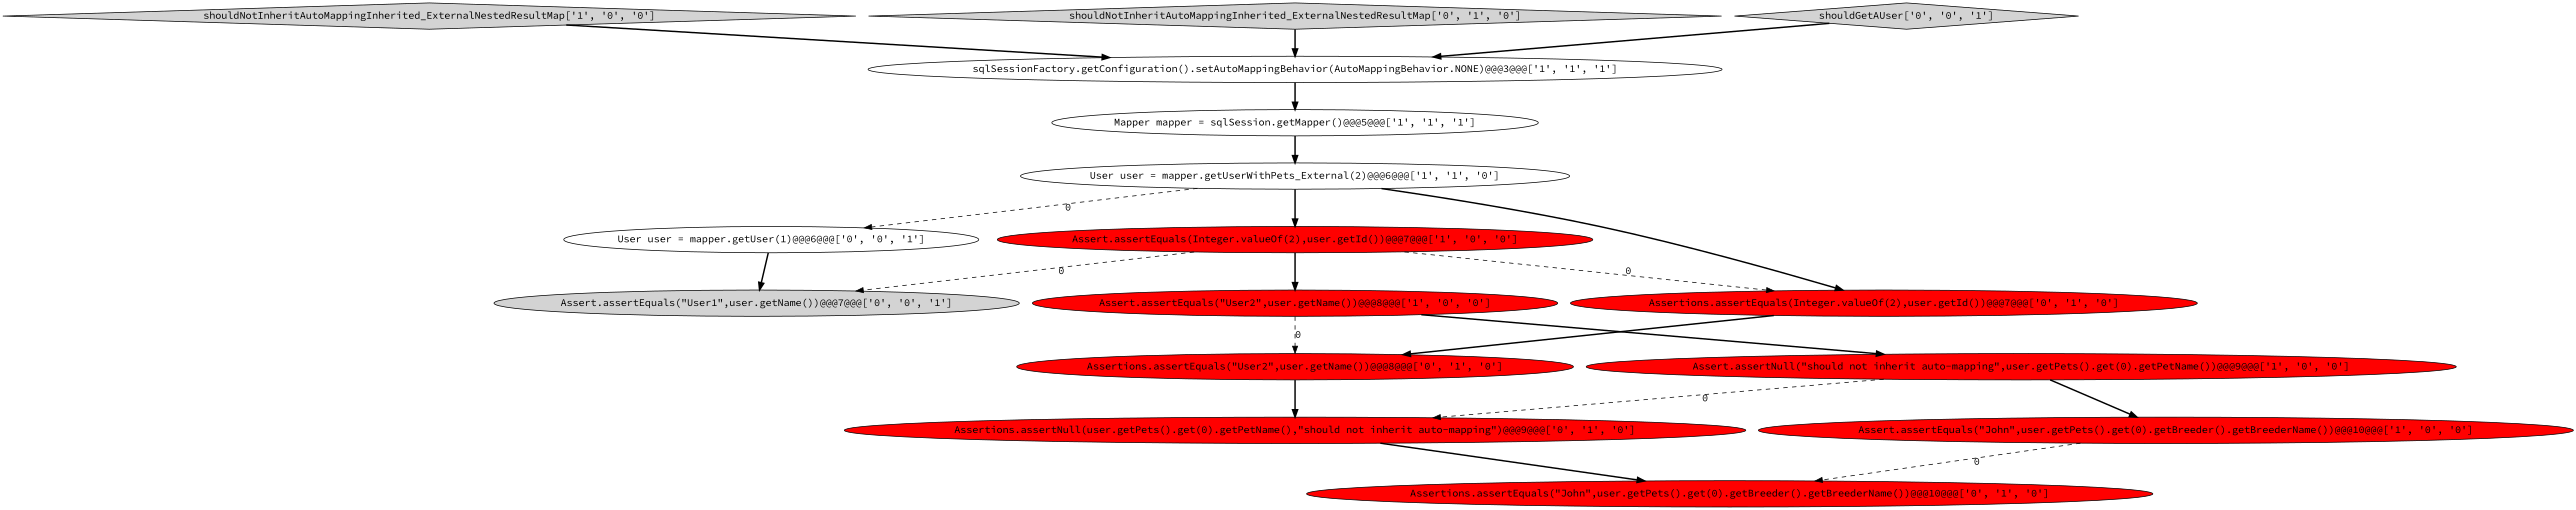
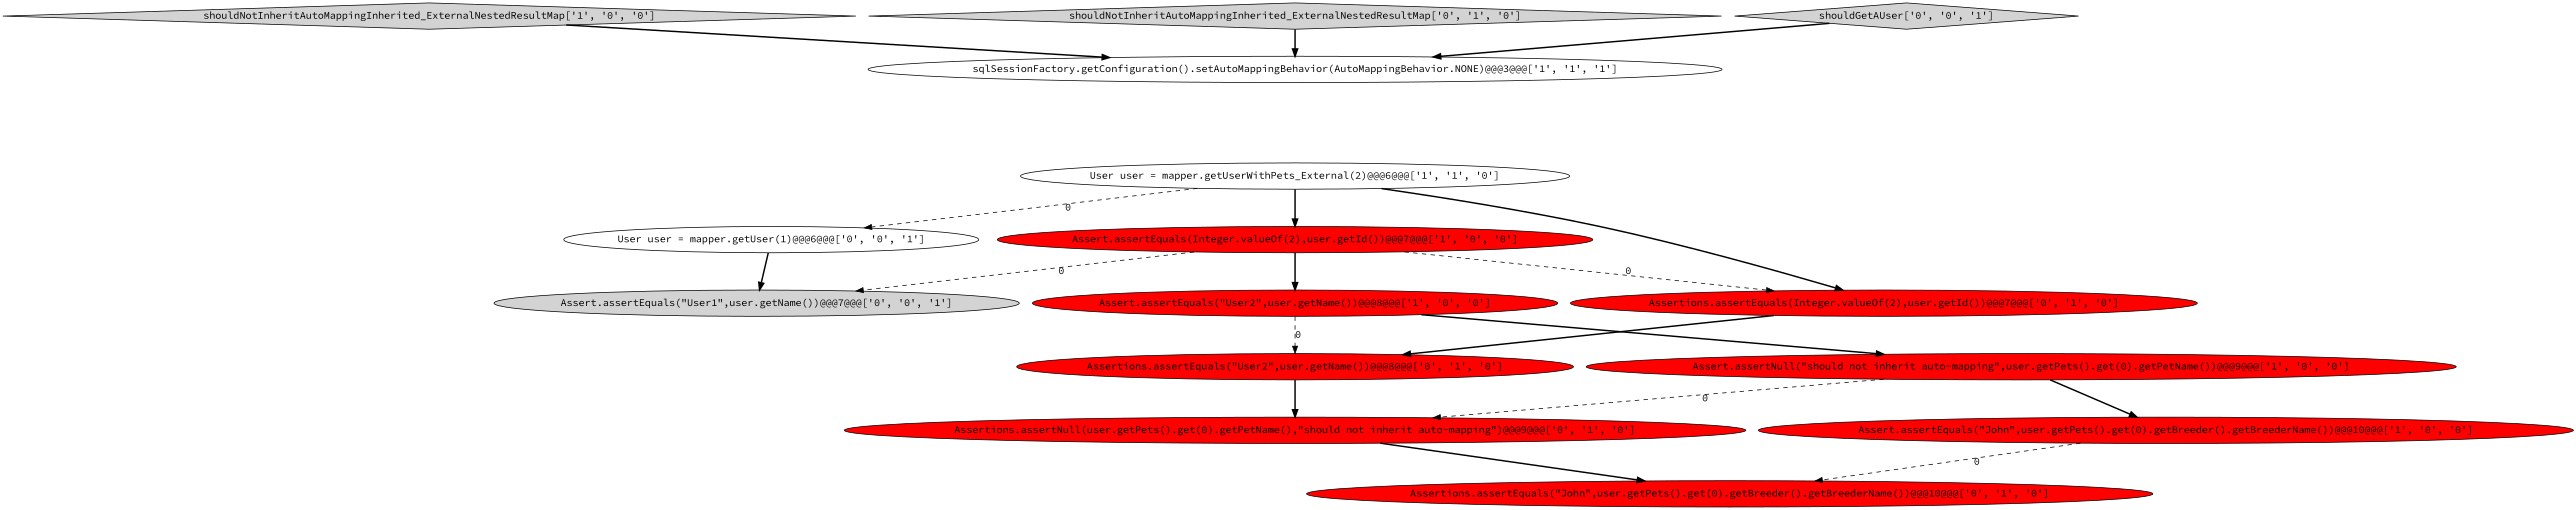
node "Mapper mapper = sqlSession.getMapper()@@@5@@@['1', '1', '1']": removed
